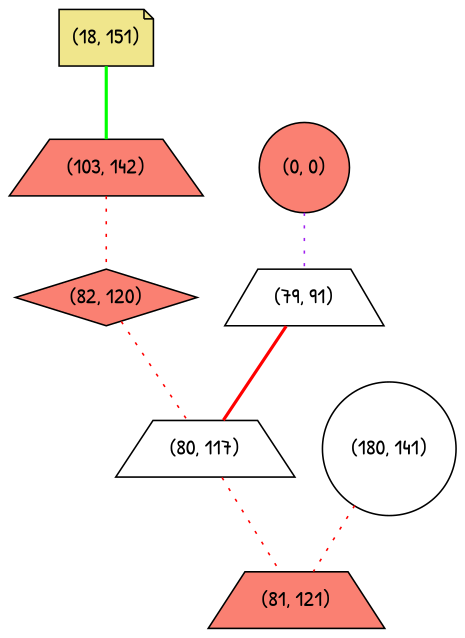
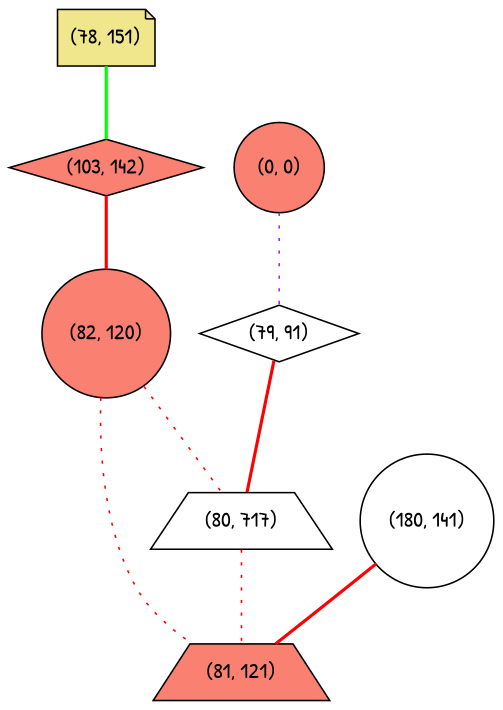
node "(18, 151)": label "(18, 151)" -> "(78, 151)"
node "(103, 142)": shape trapezium -> diamond
edge "(103, 142)" -- "(82, 120)": style dotted -> bold
node "(82, 120)": shape diamond -> circle
node "(79, 91)": shape trapezium -> diamond
node "(80, 117)": label "(80, 117)" -> "(80, 717)"
edge "(82, 120)" -- "(81, 121)": added
edge "(180, 141)" -- "(81, 121)": style dotted -> bold
